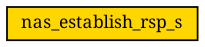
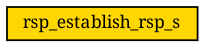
node "nas_establish_rsp_s": label "nas_establish_rsp_s" -> "rsp_establish_rsp_s"
